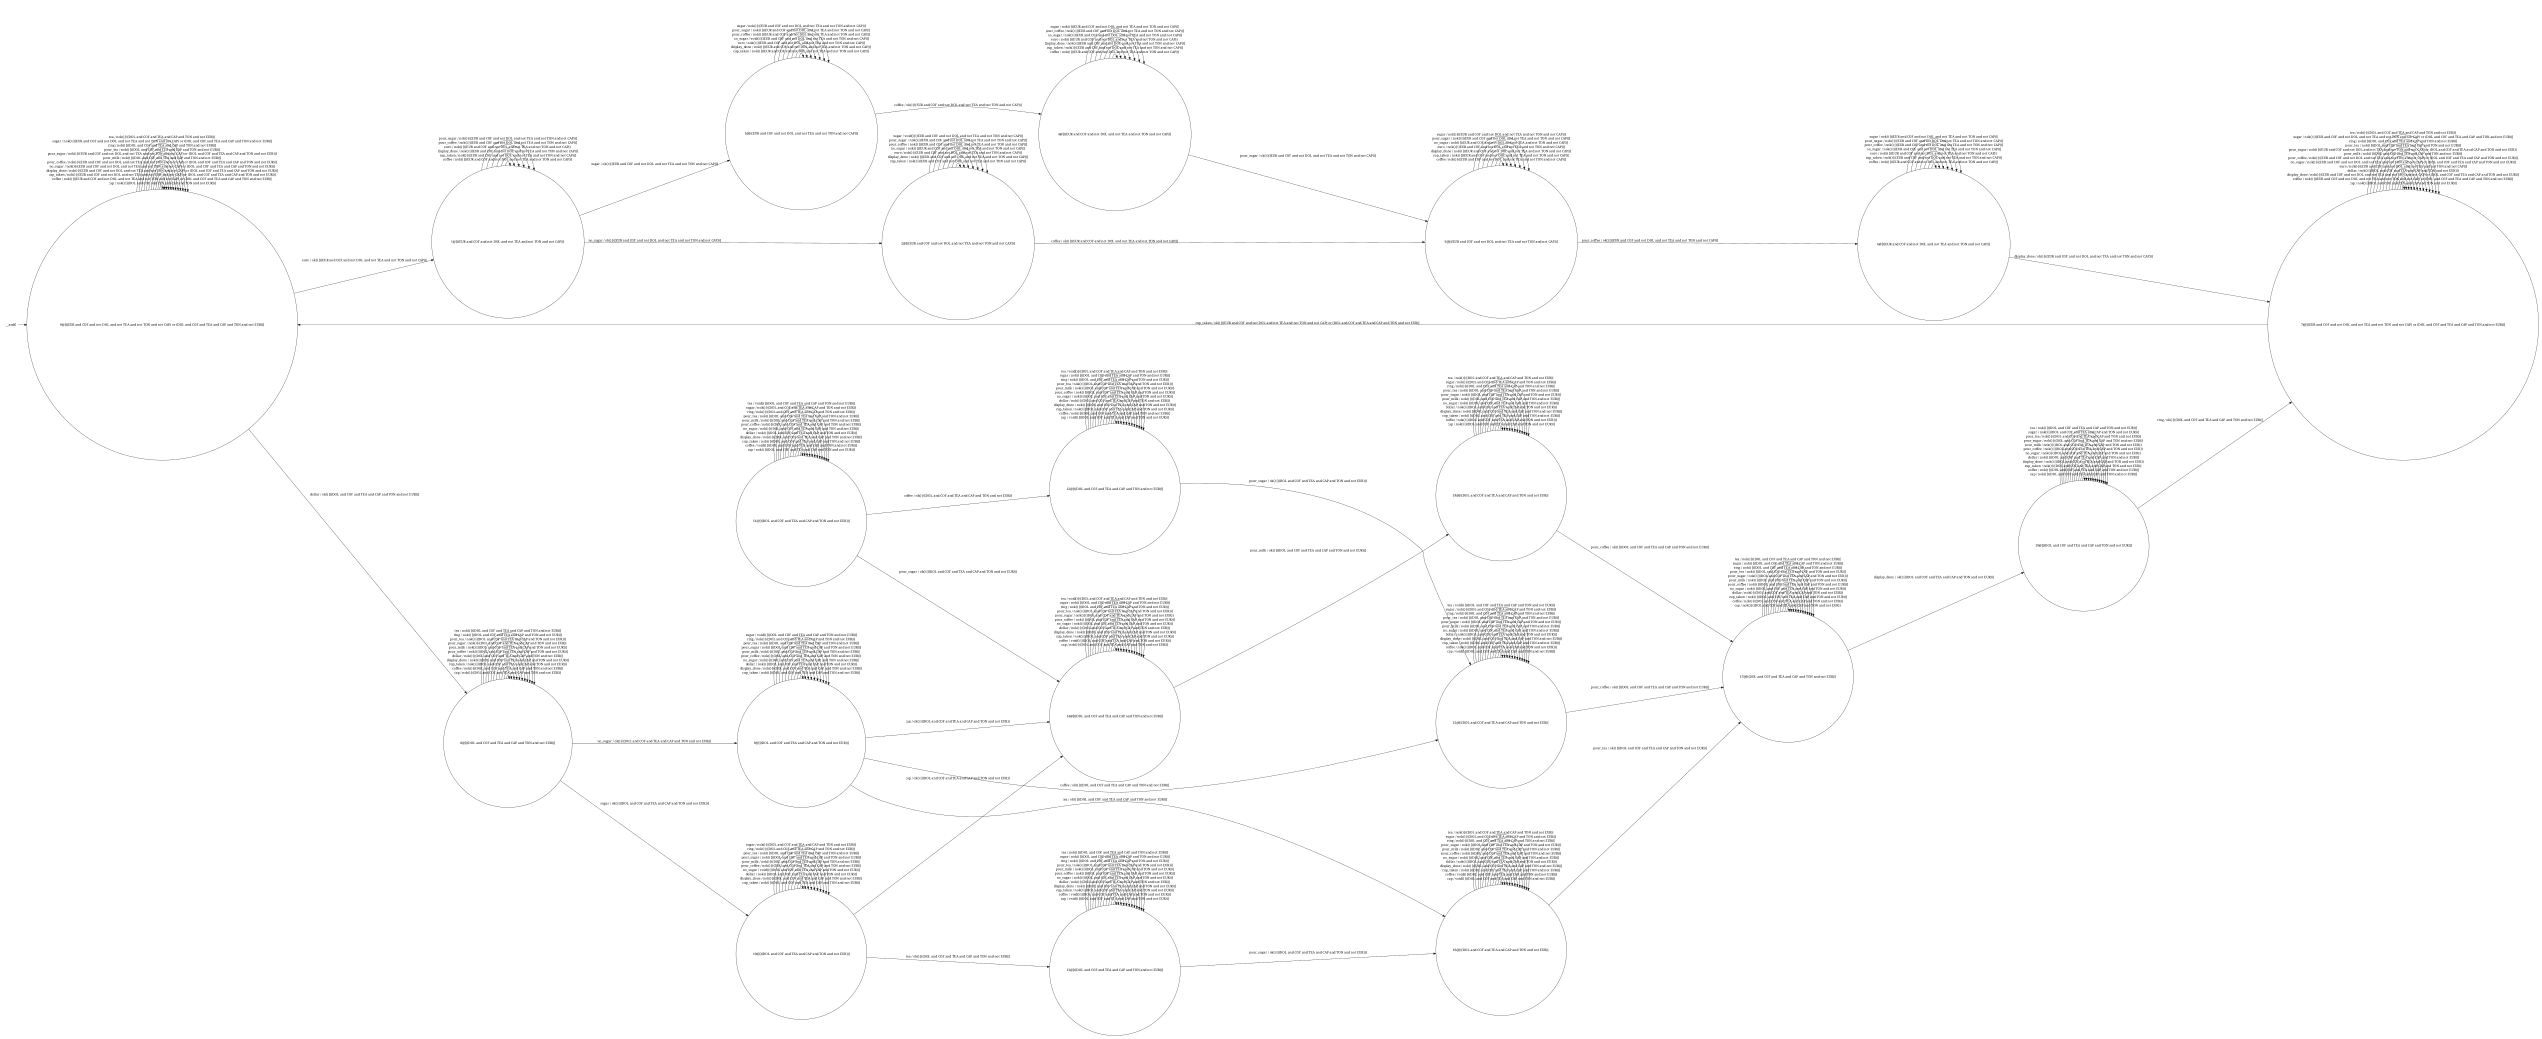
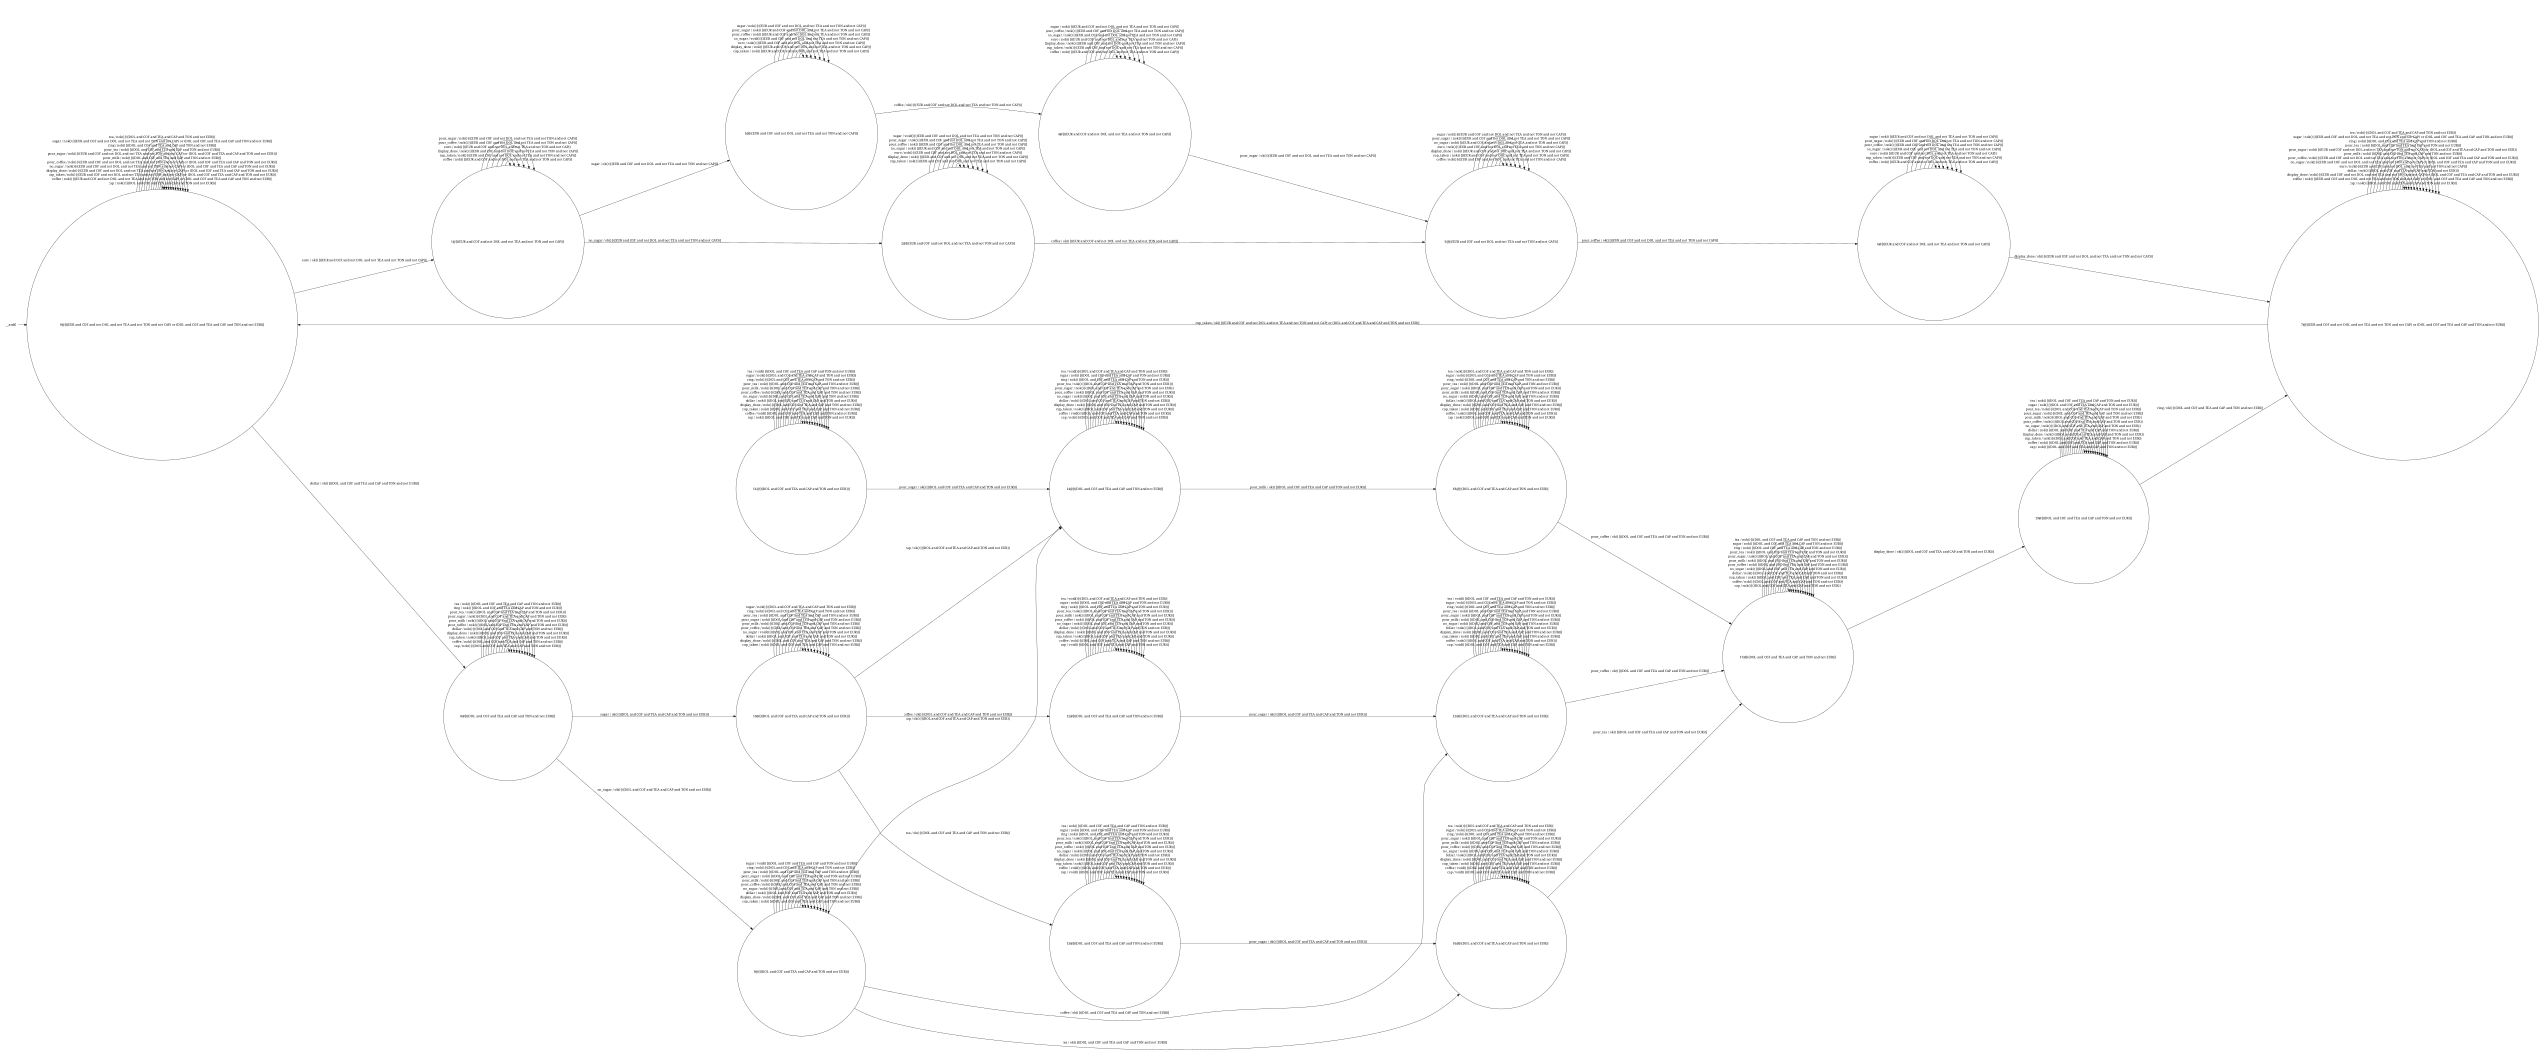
edge "11@[((DOL and COF and TEA and CAP and TON and not EUR))]" -> "12@[((DOL and COF and TEA and CAP and TON and not EUR))]": now "10@[((DOL and COF and TEA and CAP and TON and not EUR))]" -> "12@[((DOL and COF and TEA and CAP and TON and not EUR))]"
